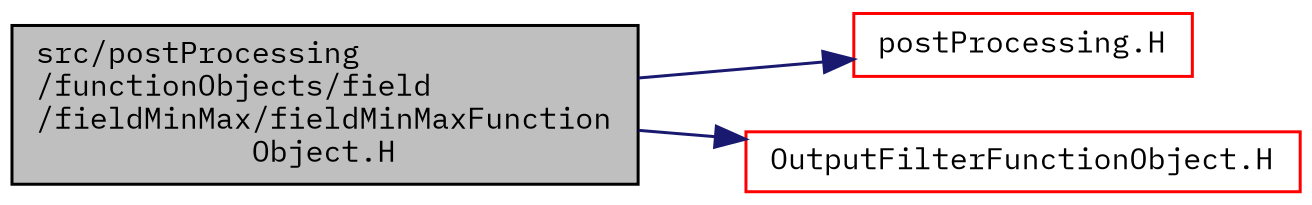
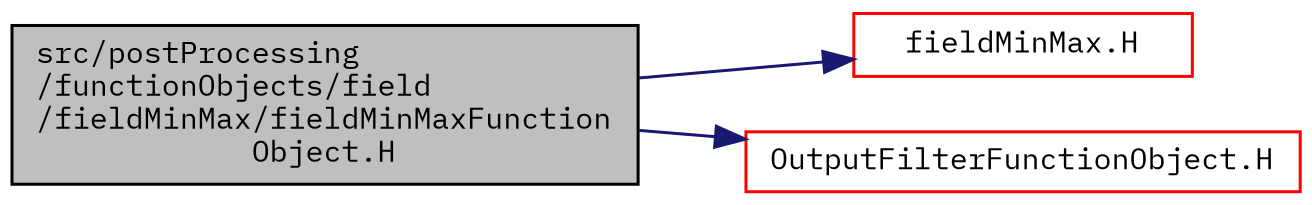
node "postProcessing.H": label "postProcessing.H" -> "fieldMinMax.H"
